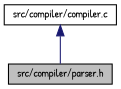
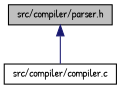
edge "src/compiler/parser.h" -> "src/compiler/compiler.c": reversed
